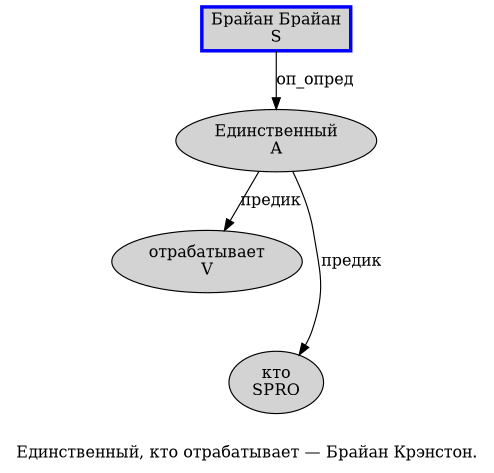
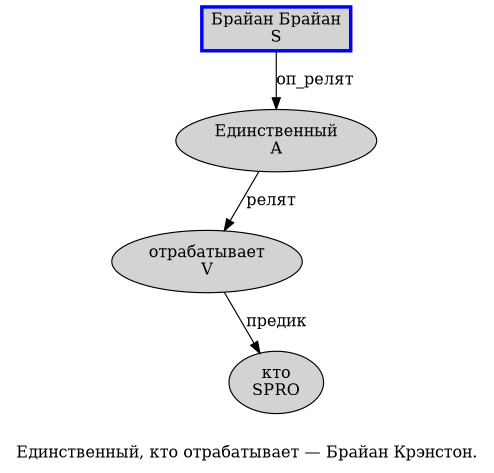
edge "Брайан Брайан S" -> "Единственный A": label "оп_опред" -> "оп_релят"
edge "Единственный A" -> "отрабатывает V": label "предик" -> "релят"
edge "Единственный A" -> "кто SPRO": now "отрабатывает V" -> "кто SPRO"
